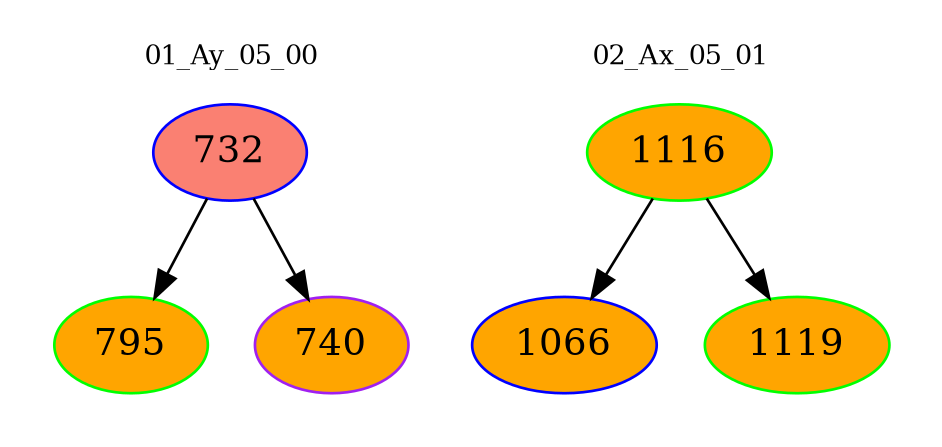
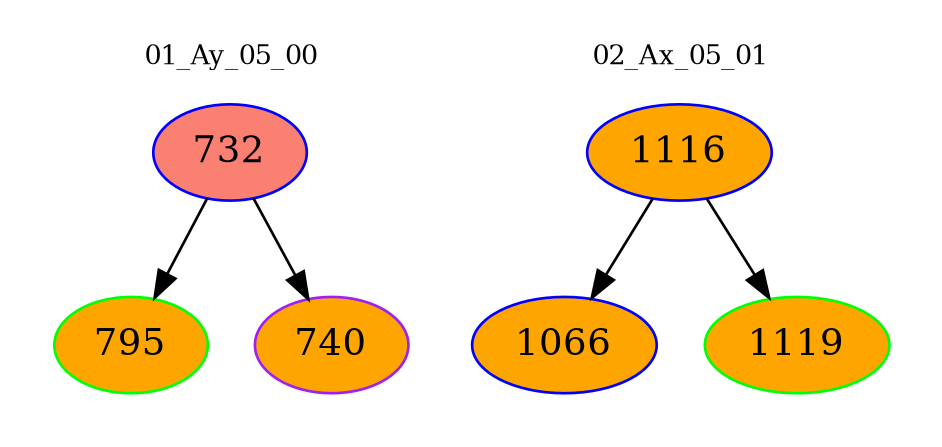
node "1116": color green -> blue
